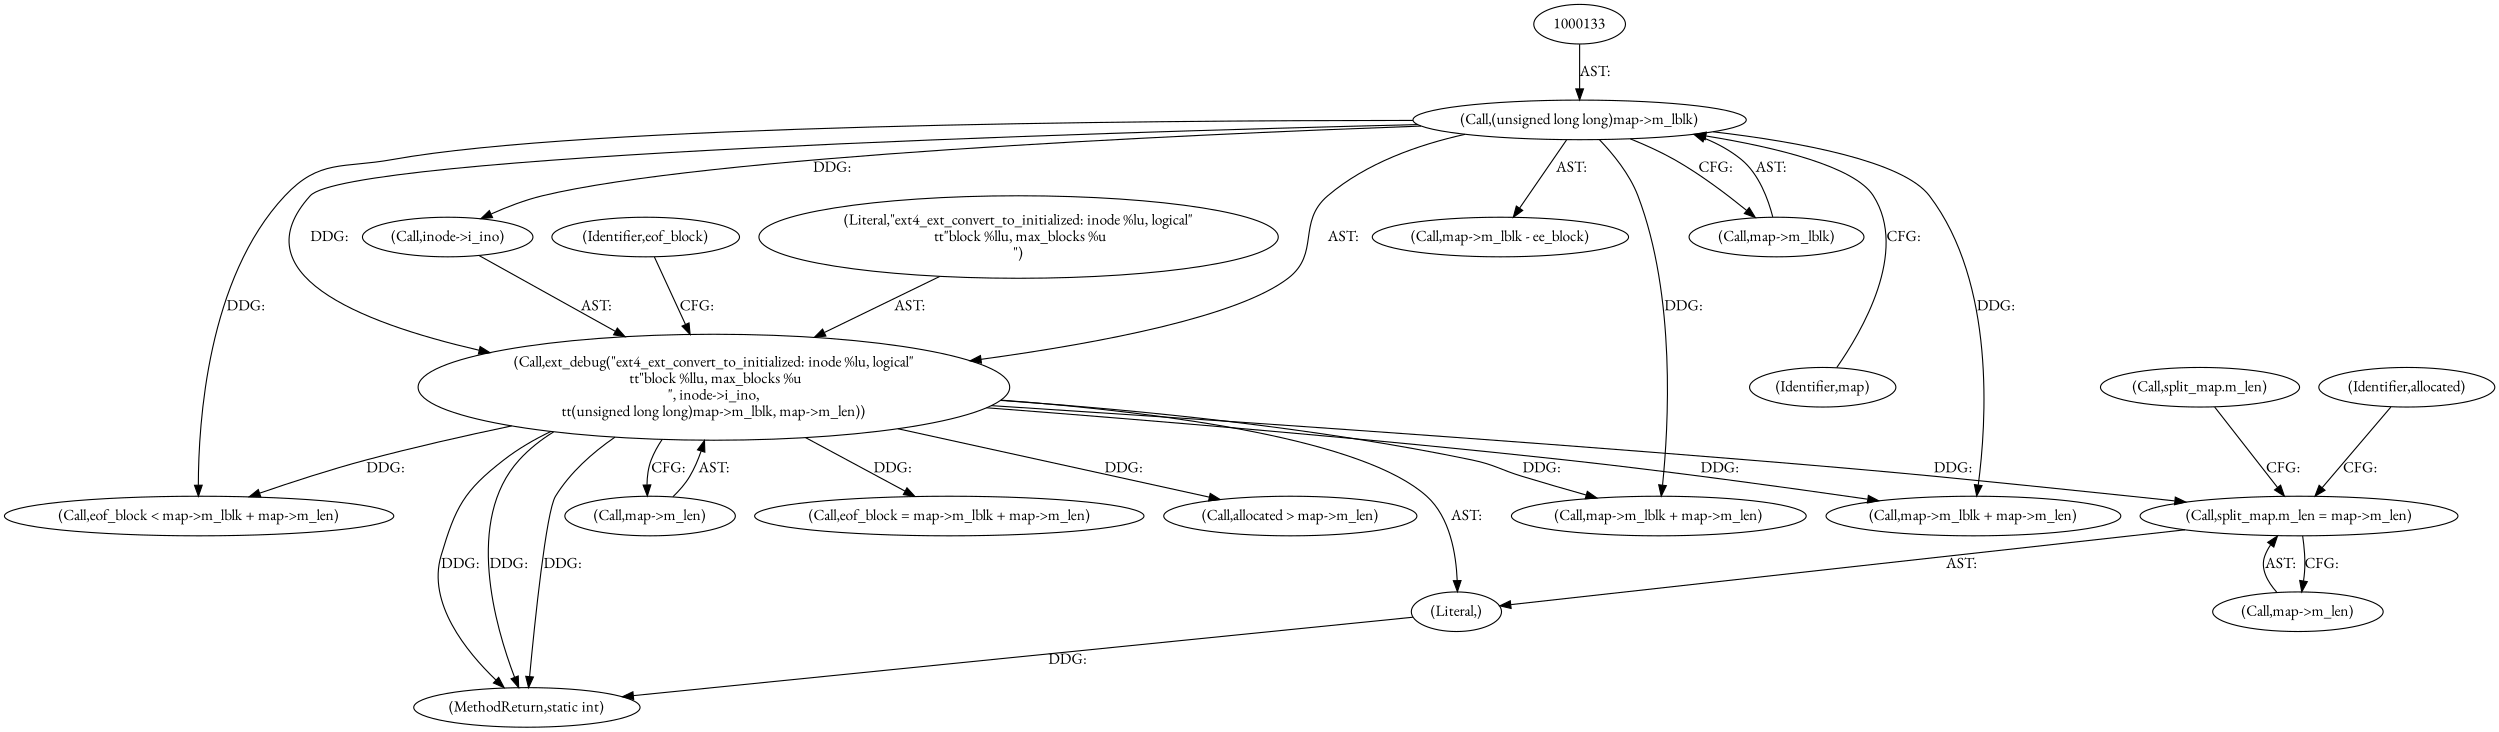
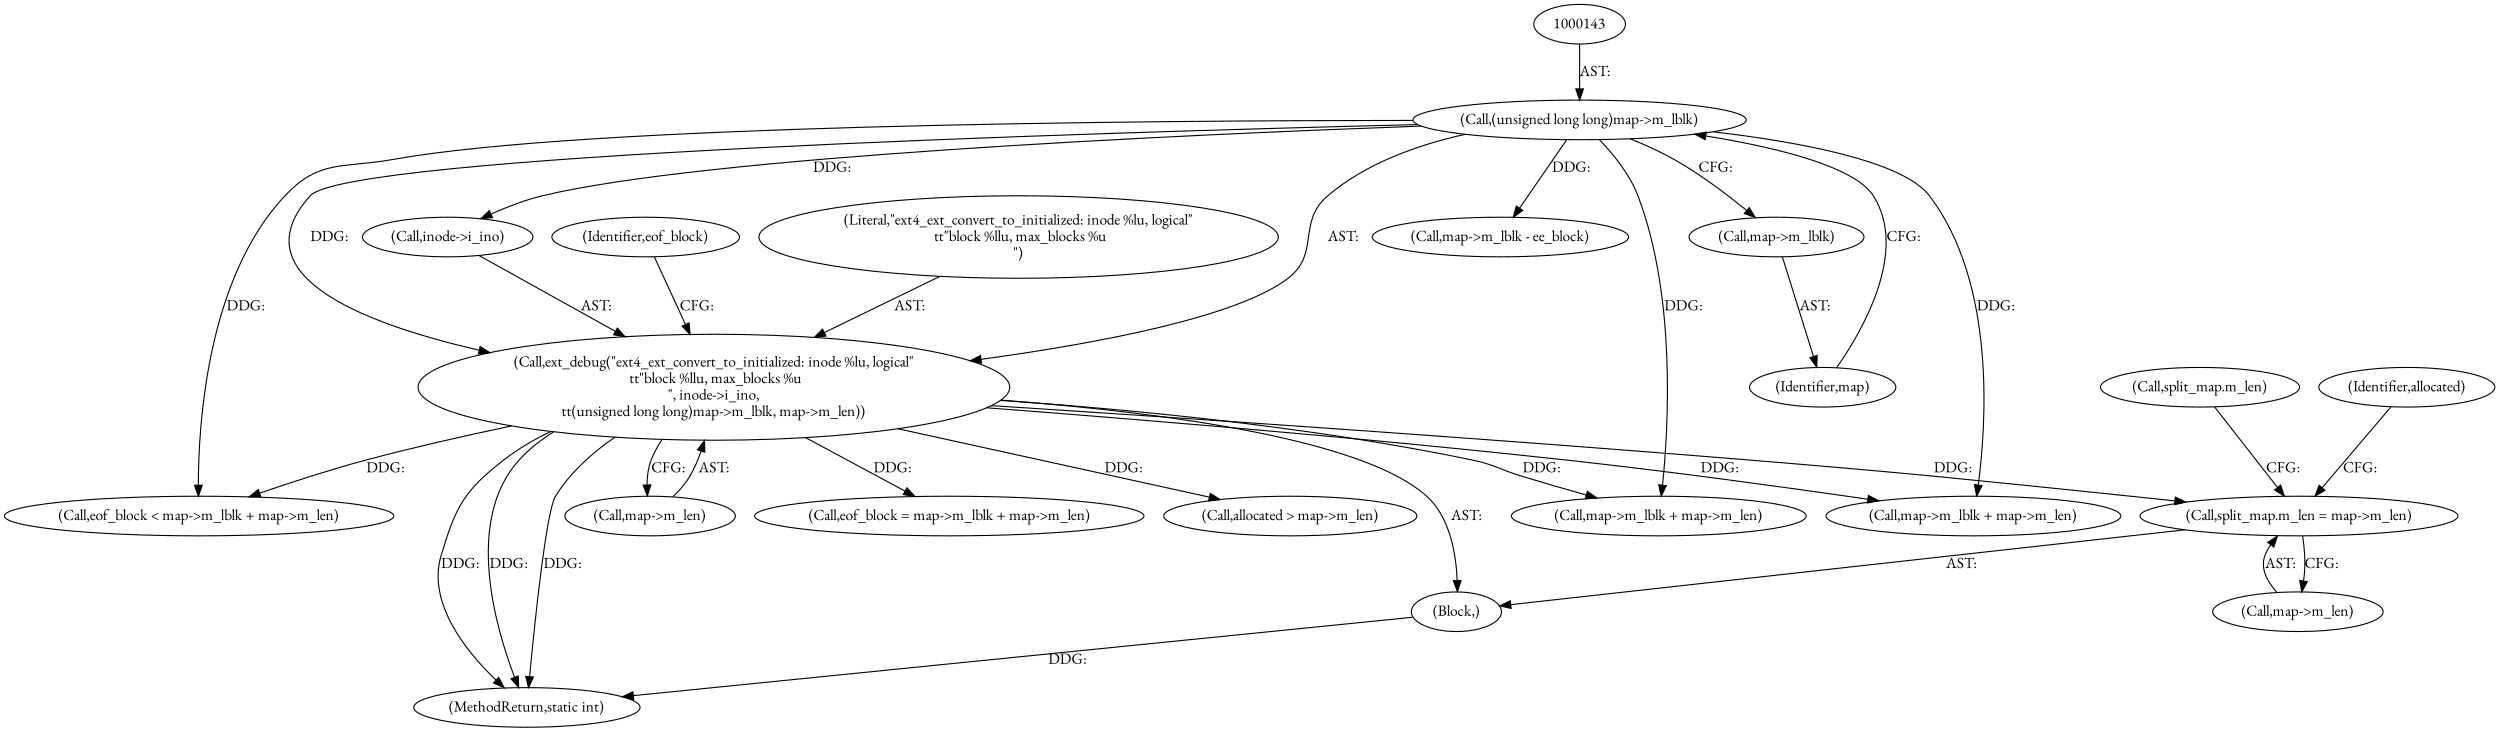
node "1000133": label "1000133" -> "1000143"
edge "(Call,(unsigned long long)map->m_lblk)" -> "(Call,map->m_lblk - ee_block)": label "AST: " -> "DDG: "
edge "(Call,map->m_lblk)" -> "(Call,(unsigned long long)map->m_lblk)": now "(Call,map->m_lblk)" -> "(Identifier,map)"
node "(Literal,)": label "(Literal,)" -> "(Block,)"
